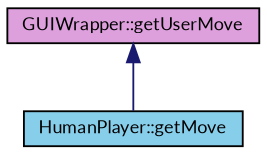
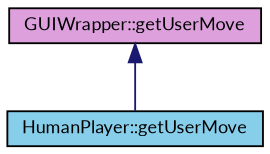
node "HumanPlayer::getMove": label "HumanPlayer::getMove" -> "HumanPlayer::getUserMove"
